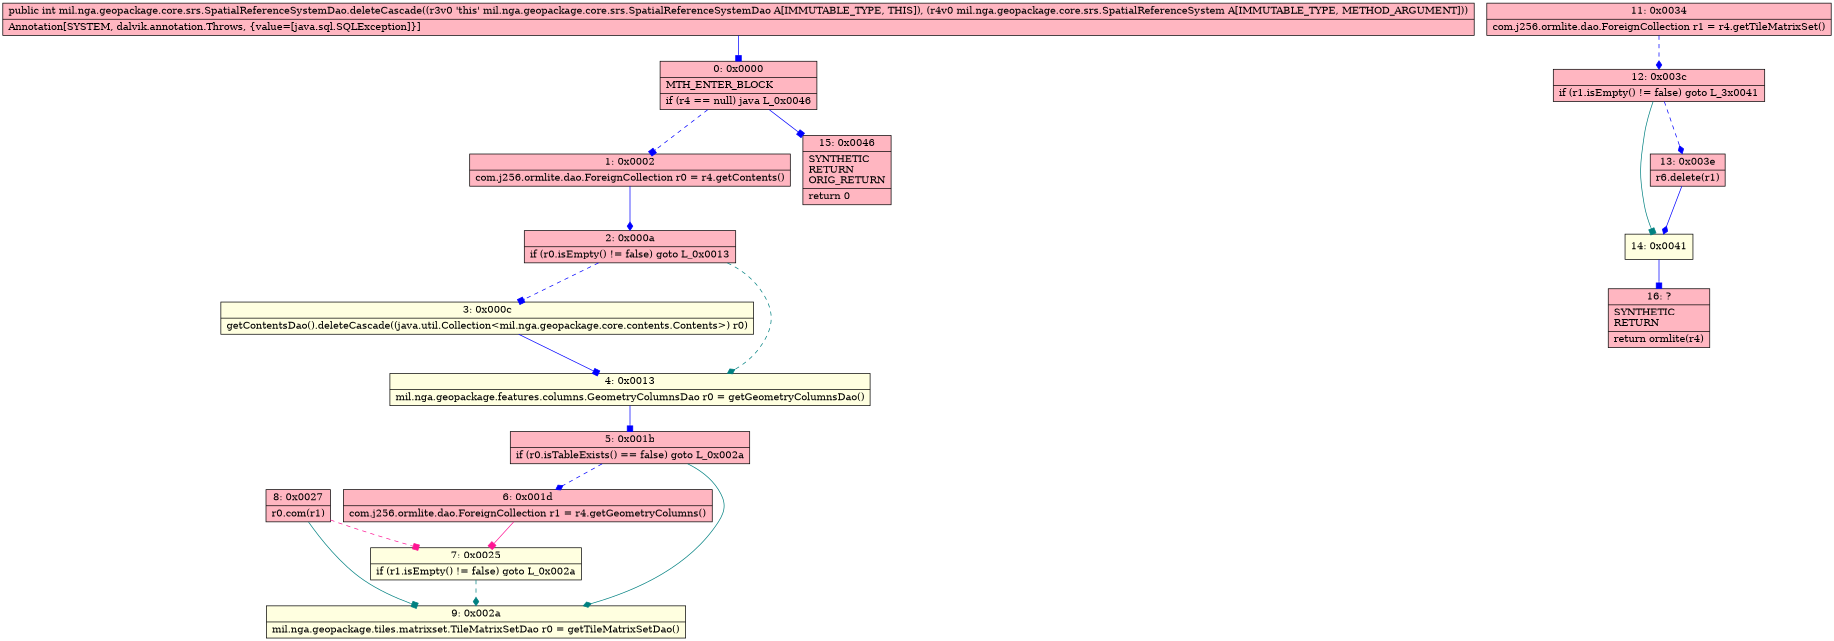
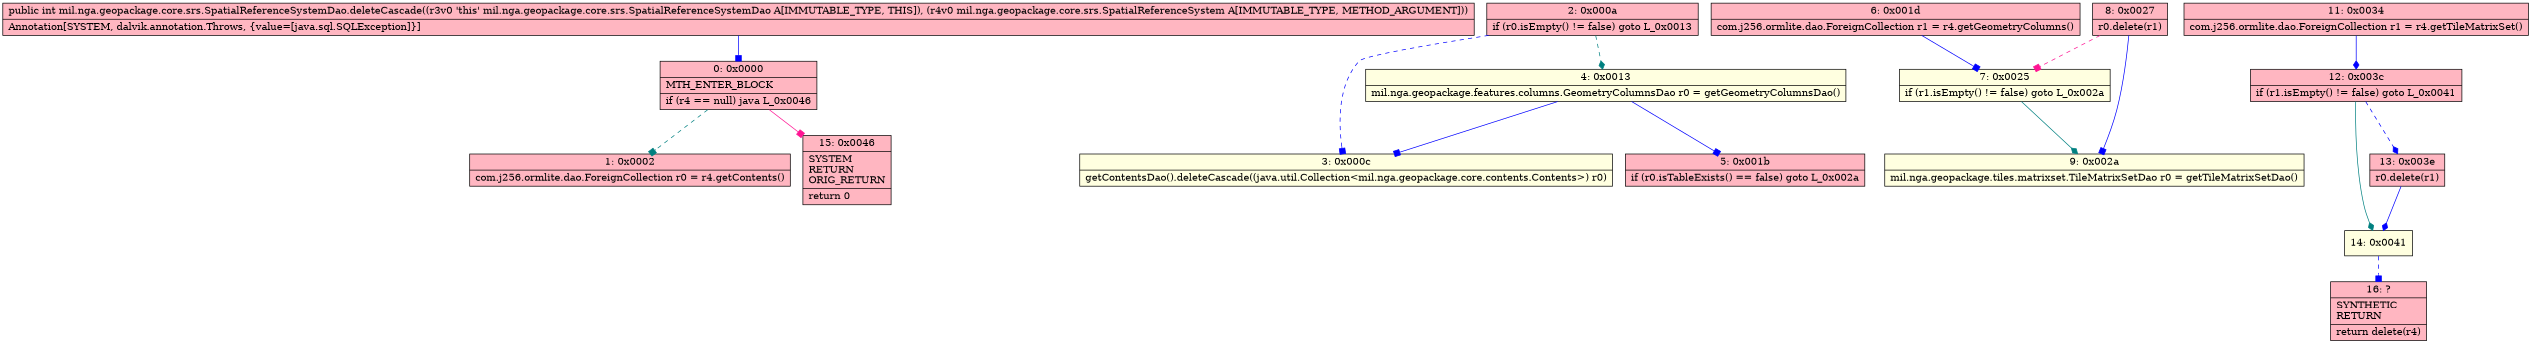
edge "11: 0x0034" -> "12: 0x003c": style dashed -> solid
node "12: 0x003c": text "if (r1.isEmpty() != false) goto L_3x0041" -> "if (r1.isEmpty() != false) goto L_0x0041"
edge "0: 0x0000" -> "15: 0x0046": color blue -> deeppink
edge "0: 0x0000" -> "1: 0x0002": color blue -> teal
node "15: 0x0046": text "SYNTHETIC" -> "SYSTEM"
edge "12: 0x003c" -> "14: 0x0041": arrowhead box -> diamond
node "13: 0x003e": text "r6.delete(r1)" -> "r0.delete(r1)"
edge "1: 0x0002" -> "2: 0x000a": removed
edge "14: 0x0041" -> "16: ?": style solid -> dashed
node "16: ?": text "return ormlite(r4)" -> "return delete(r4)"
edge "3: 0x000c" -> "4: 0x0013": reversed
edge "5: 0x001b" -> "6: 0x001d": removed
node "8: 0x0027": text "r0.com(r1)" -> "r0.delete(r1)"
edge "6: 0x001d" -> "7: 0x0025": color deeppink -> blue
edge "5: 0x001b" -> "9: 0x002a": removed
edge "8: 0x0027" -> "9: 0x002a": color teal -> blue
edge "7: 0x0025" -> "9: 0x002a": style dashed -> solid
